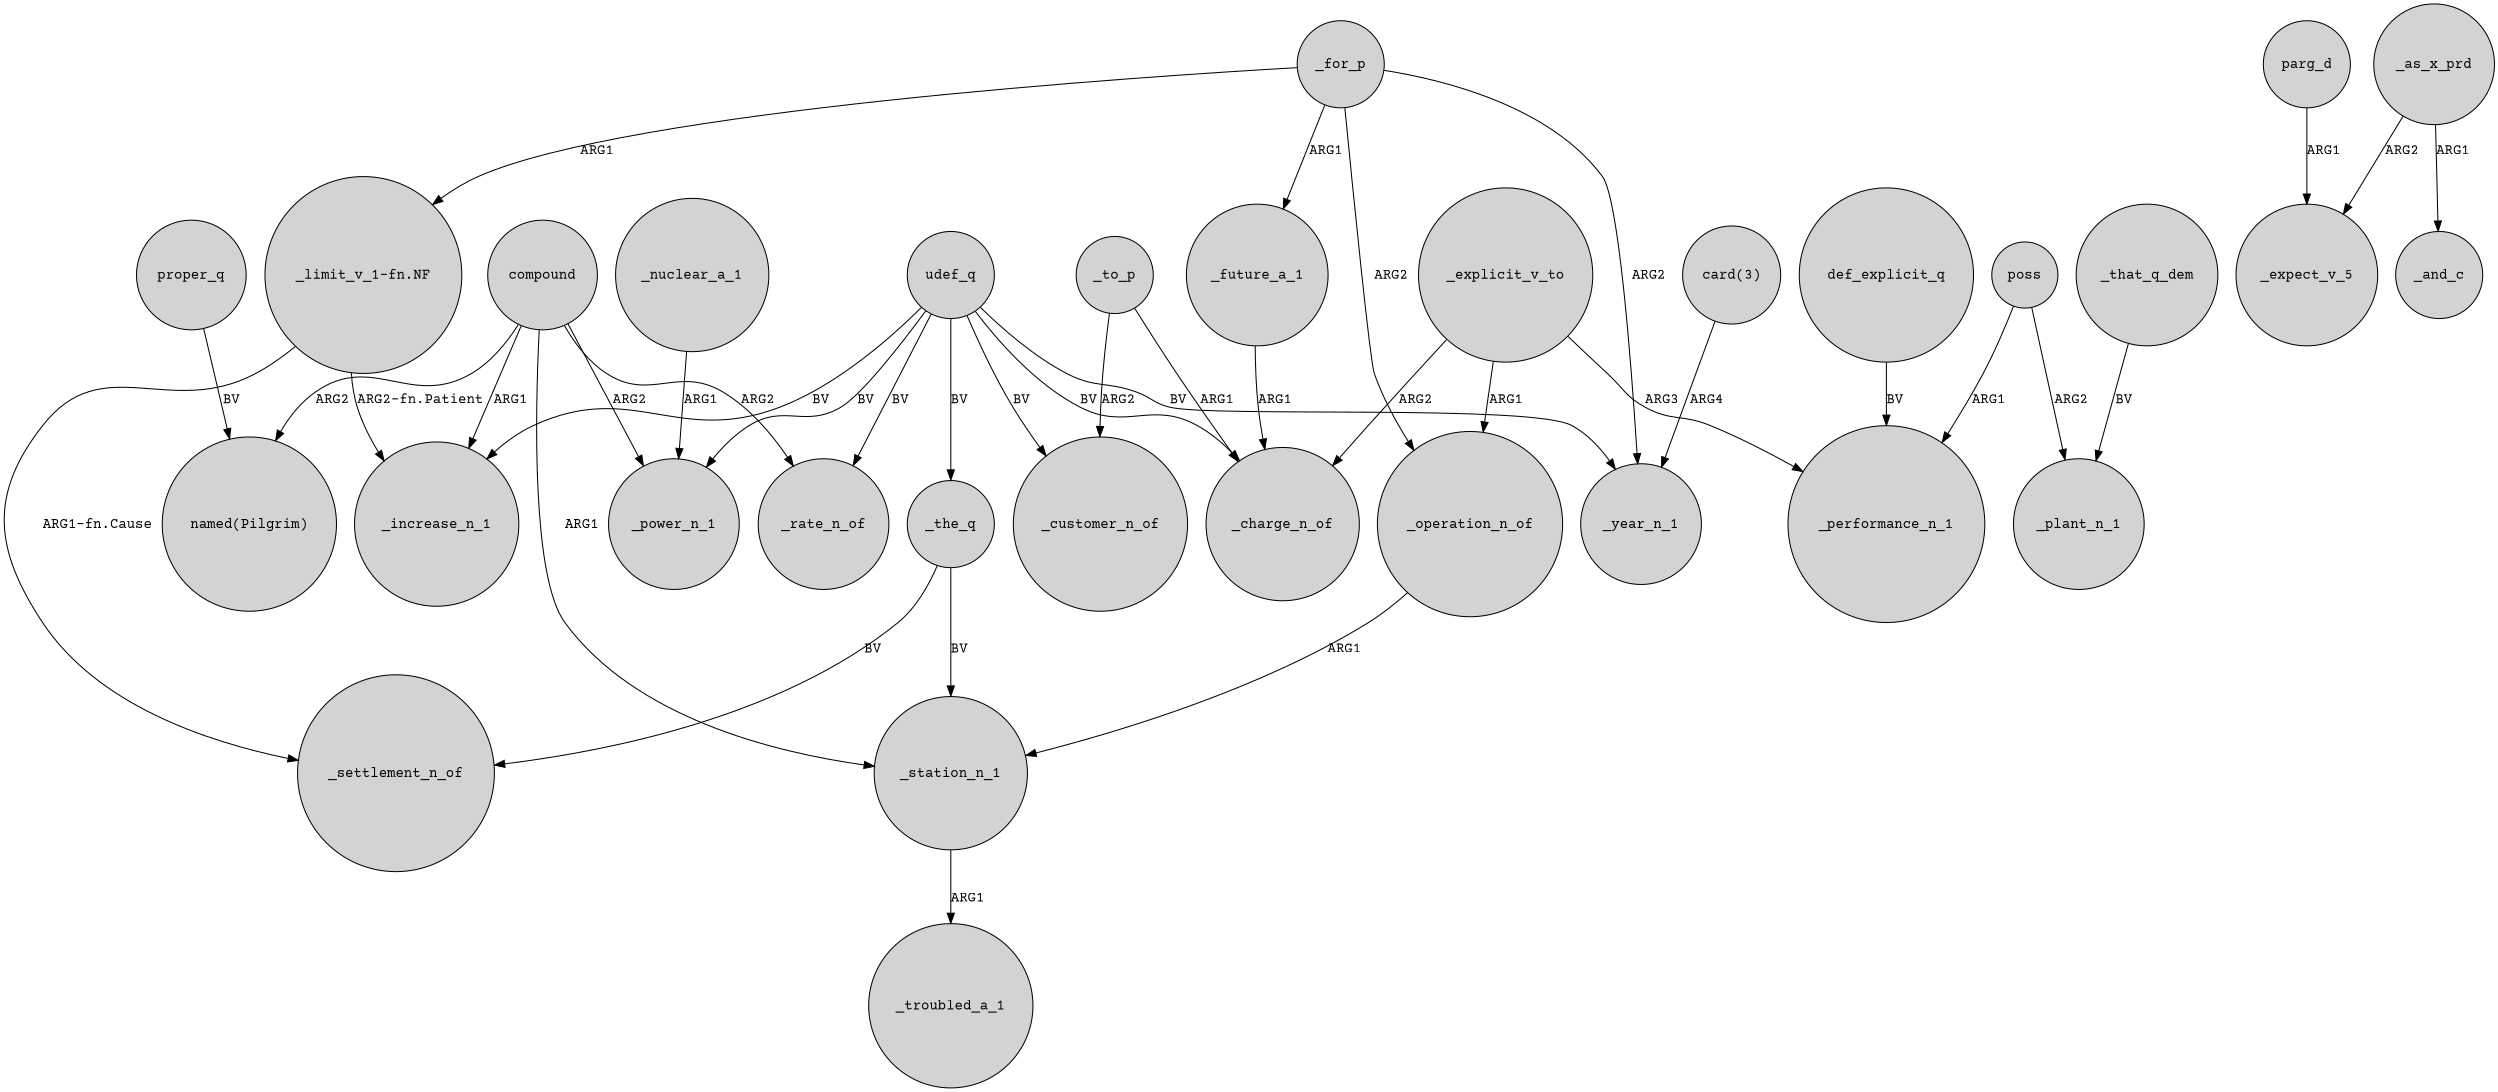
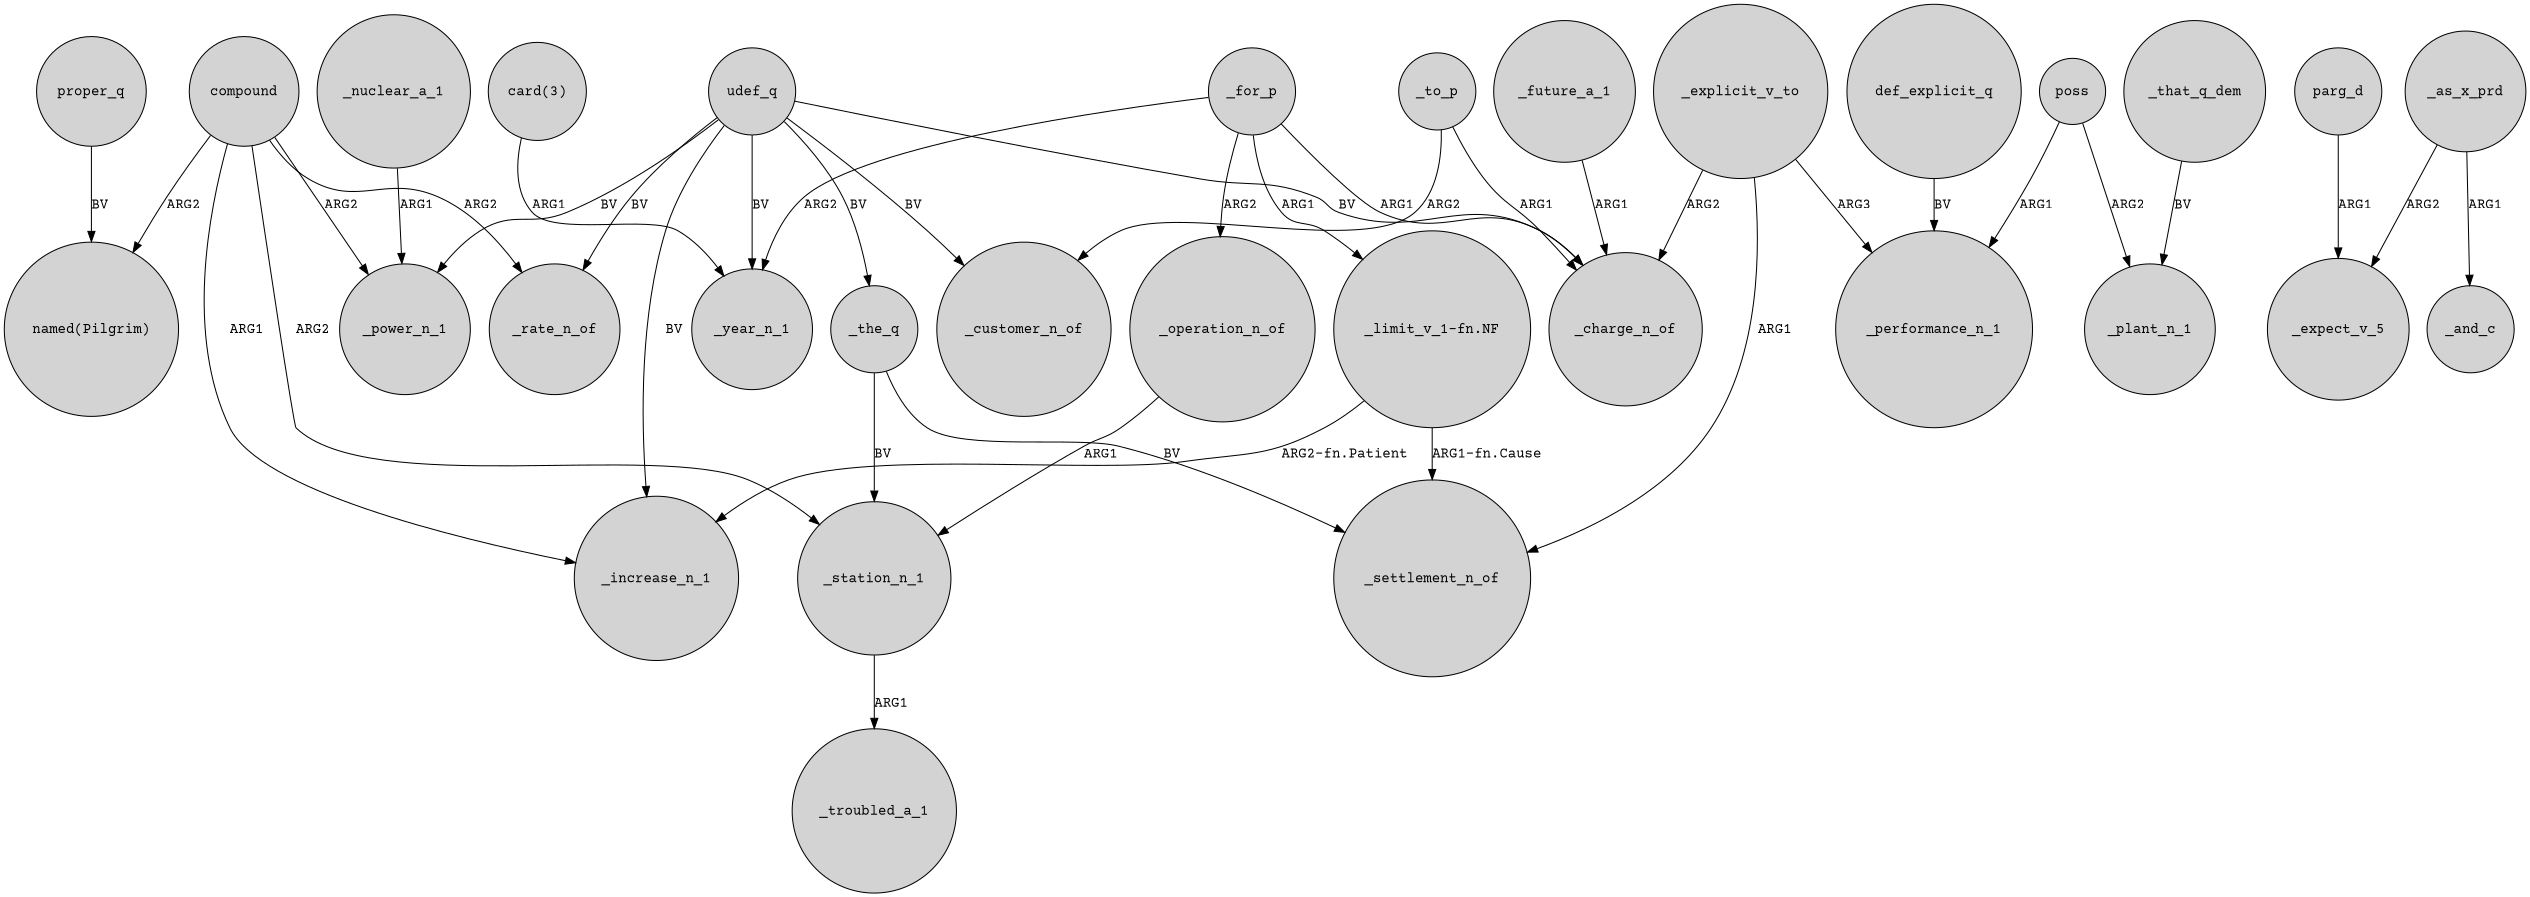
edge "_for_p" -> "_future_a_1": now "_for_p" -> "_charge_n_of"
edge "_explicit_v_to" -> "_operation_n_of": now "_explicit_v_to" -> "_settlement_n_of"
edge "card(3)" -> "_year_n_1": label "ARG4" -> "ARG1"
edge "compound" -> "_station_n_1": label "ARG1" -> "ARG2"
